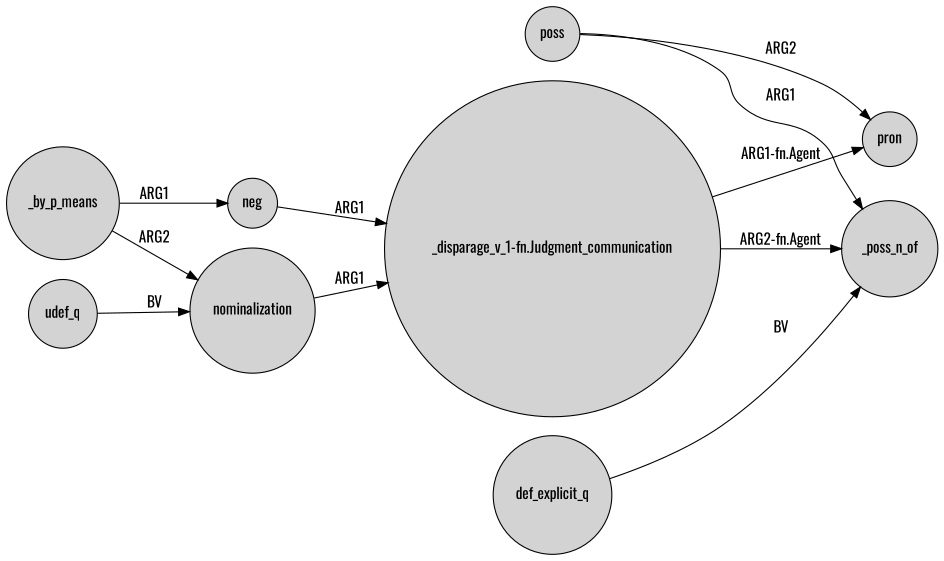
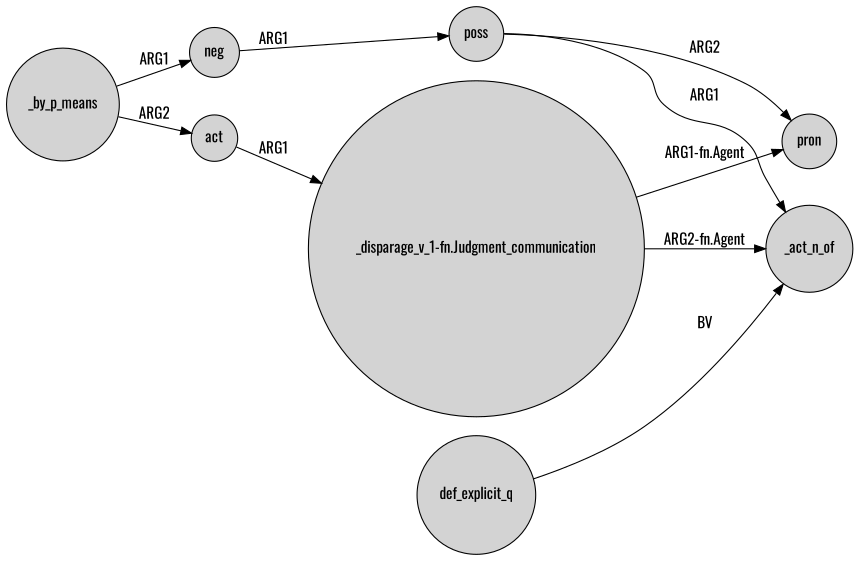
edge "neg" -> "_disparage_v_1-fn.Judgment_communication": now "neg" -> "poss"
node "_poss_n_of": label "_poss_n_of" -> "_act_n_of"
node "nominalization": label "nominalization" -> "act"
node "udef_q": removed
